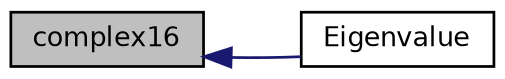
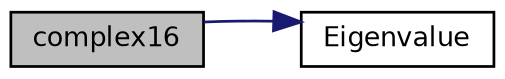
edge "Eigenvalue" -> "complex16": reversed
